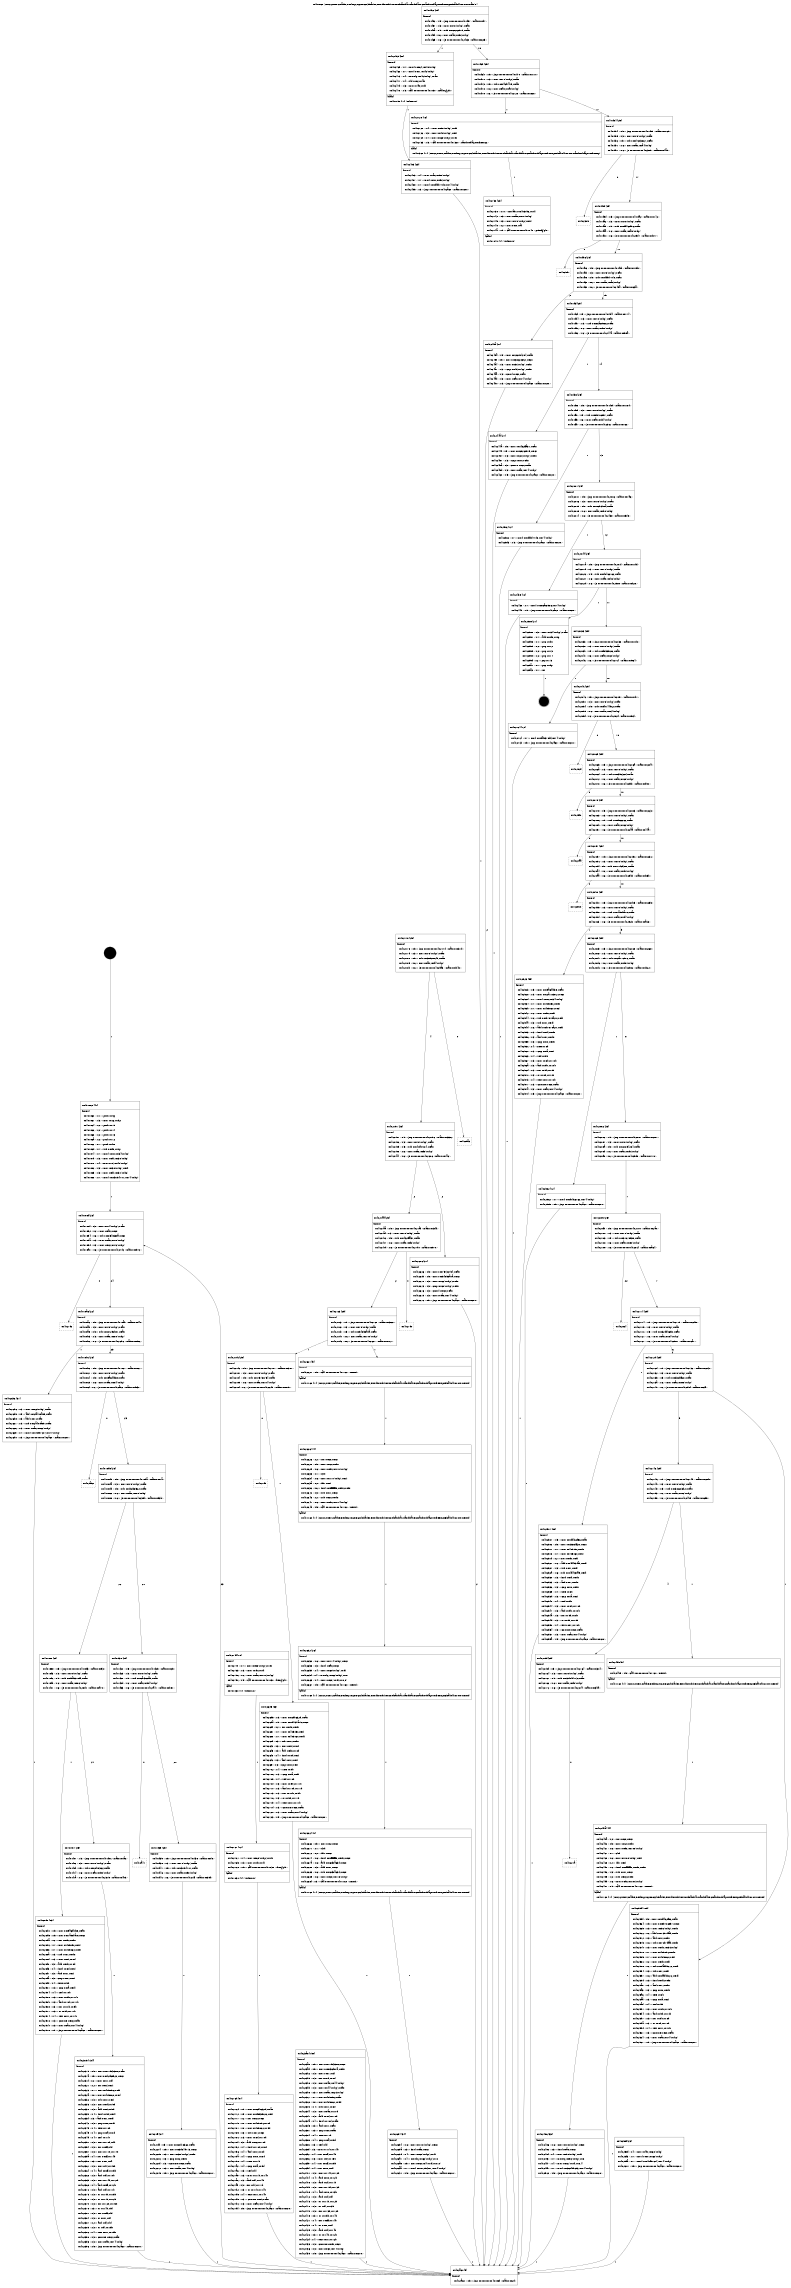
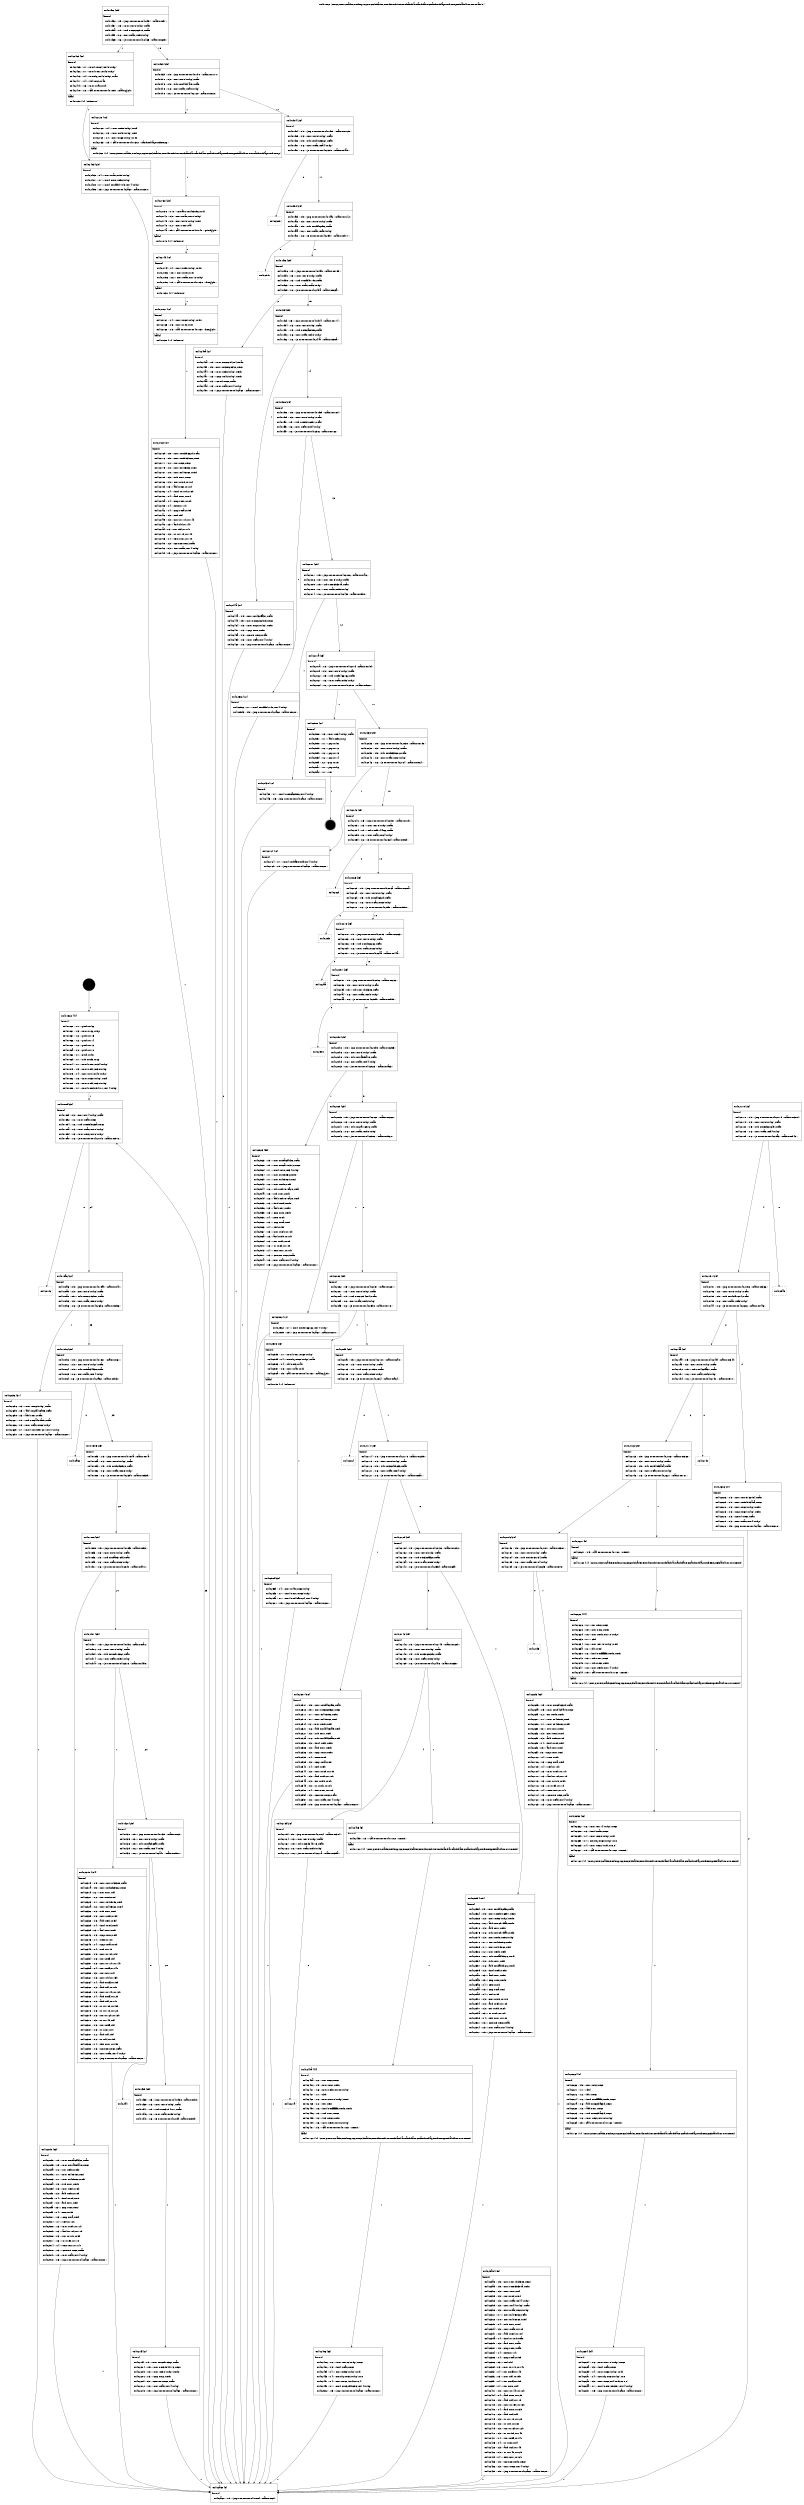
edge "0x402738 [23]" -> "0x40274f [18]": added, label "1"
edge "0x4020fb [25]" -> "0x4028c4": label " 22" -> " 0"
node "0x4025d8 [23]": added
edge "0x401ed5 [25]" -> "0x401f20 [25]": now "0x401f07 [25]" -> "0x401f20 [25]"
